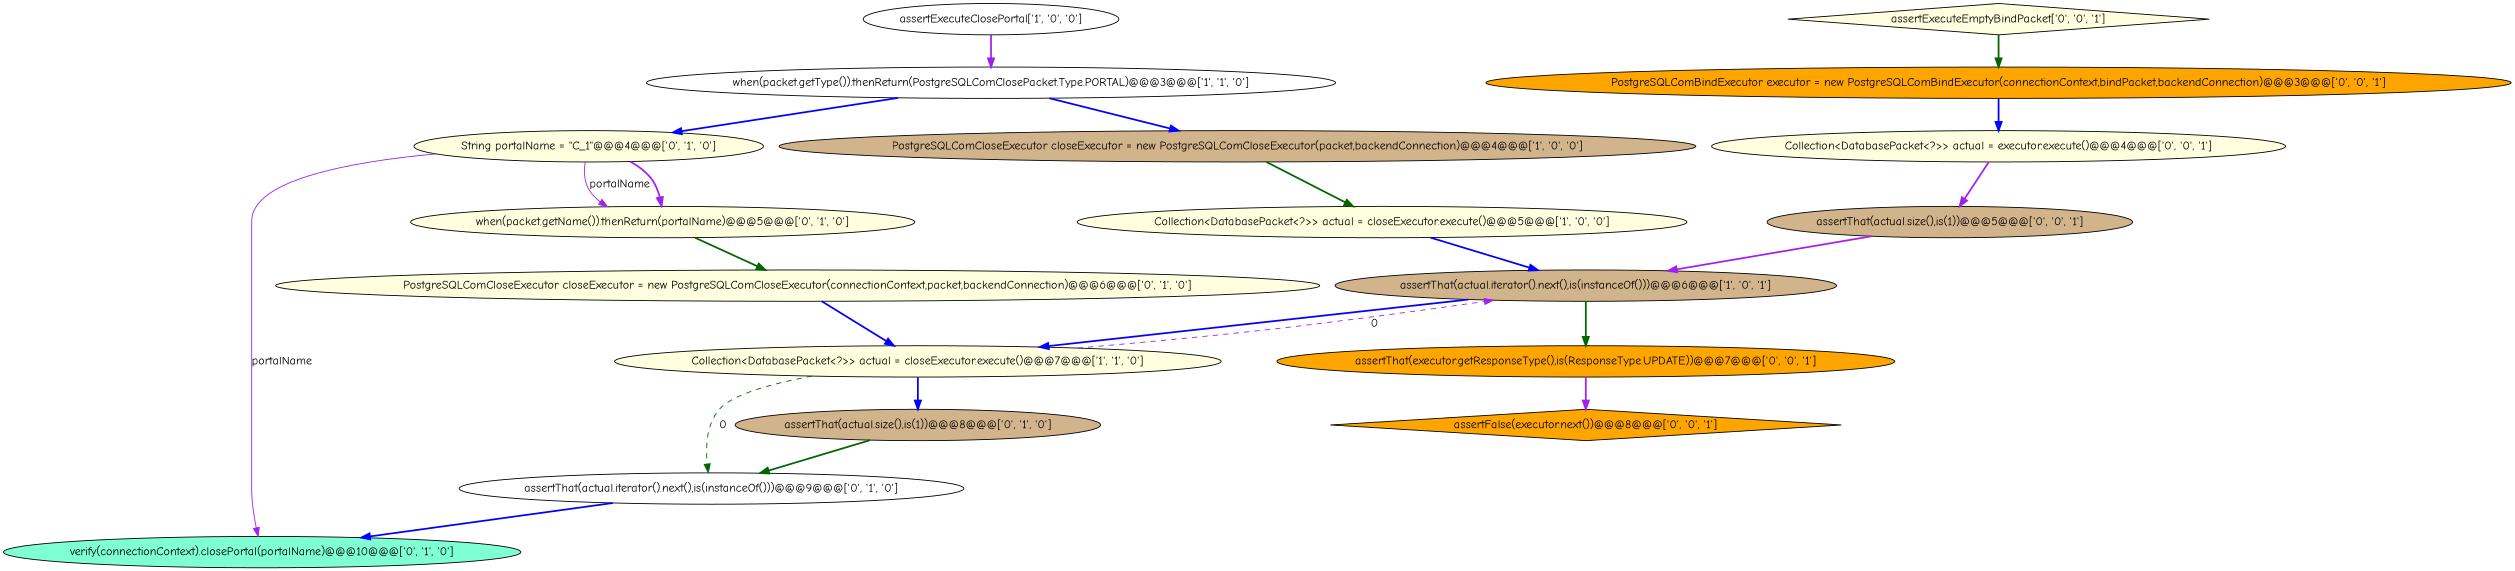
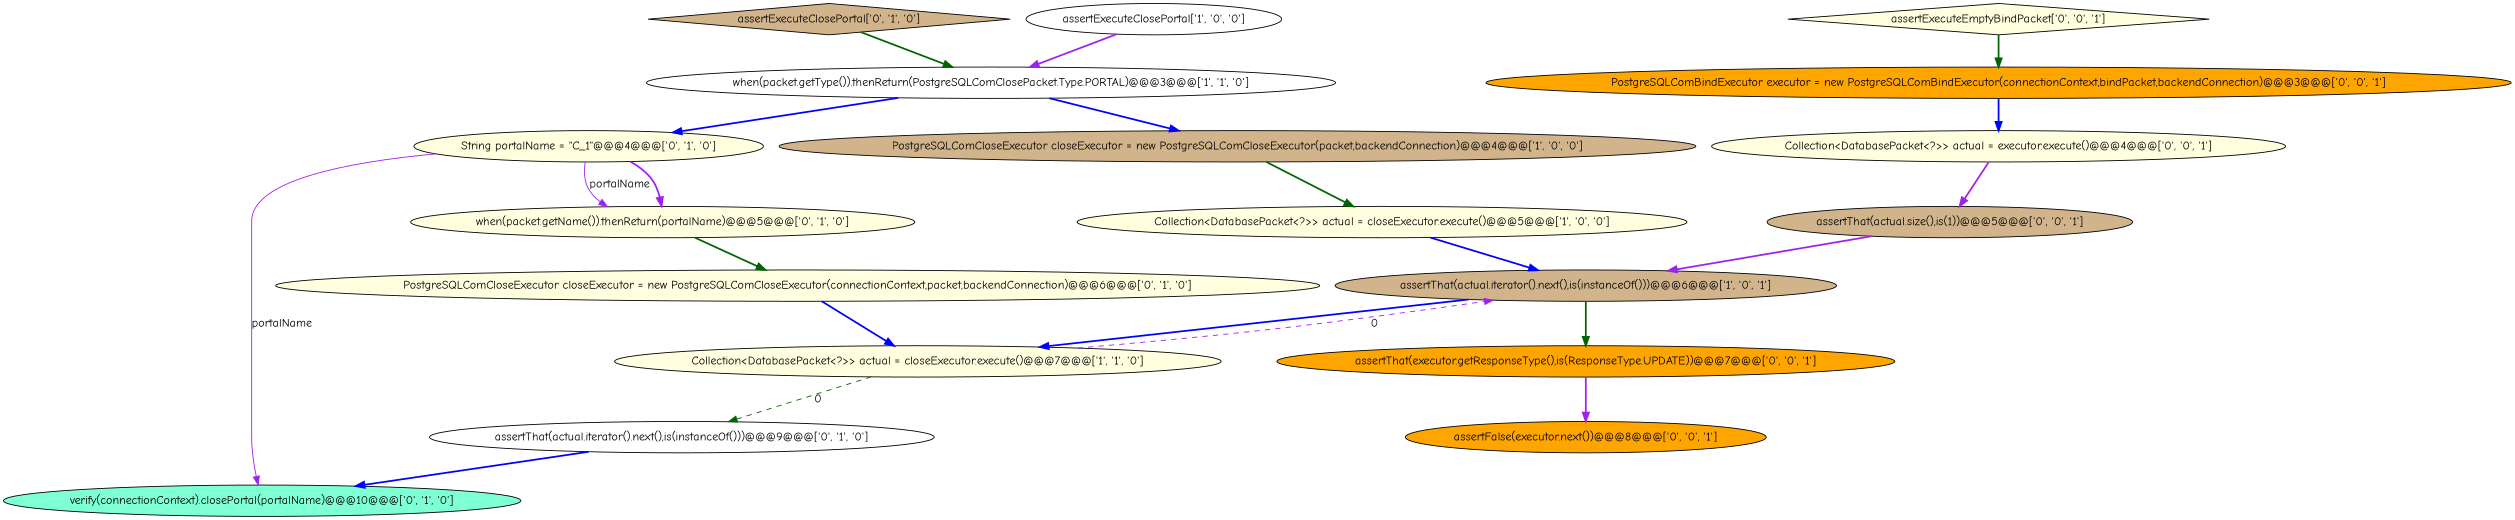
node "assertExecuteClosePortal['0', '1', '0']": added
node "assertThat(actual.size(),is(1))@@@8@@@['0', '1', '0']": removed
node "assertFalse(executor.next())@@@8@@@['0', '0', '1']": shape diamond -> ellipse
